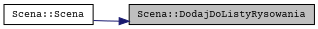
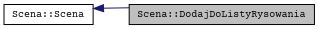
edge "Scena::Scena" -> "Scena::DodajDoListyRysowania": reversed
